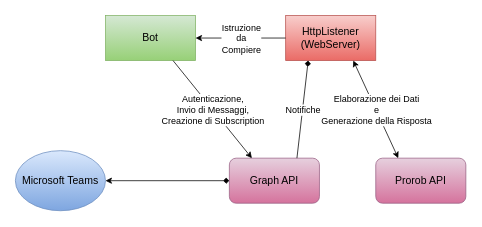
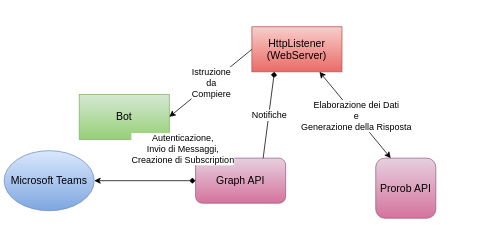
node "Bot": moved (150, 38) -> (124, 117)
node "HttpListener (WebServer)": moved (330, 38) -> (297, 49)
node "Microsoft Teams": moved (60, 180) -> (49, 180)
node "Graph API": moved (274, 180) -> (240, 180)
node "Prorob API": size 90x45 -> 60x60
